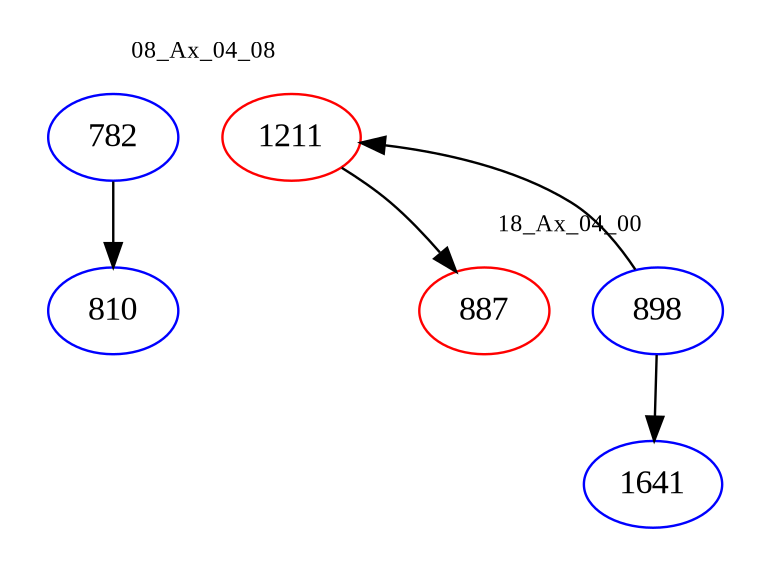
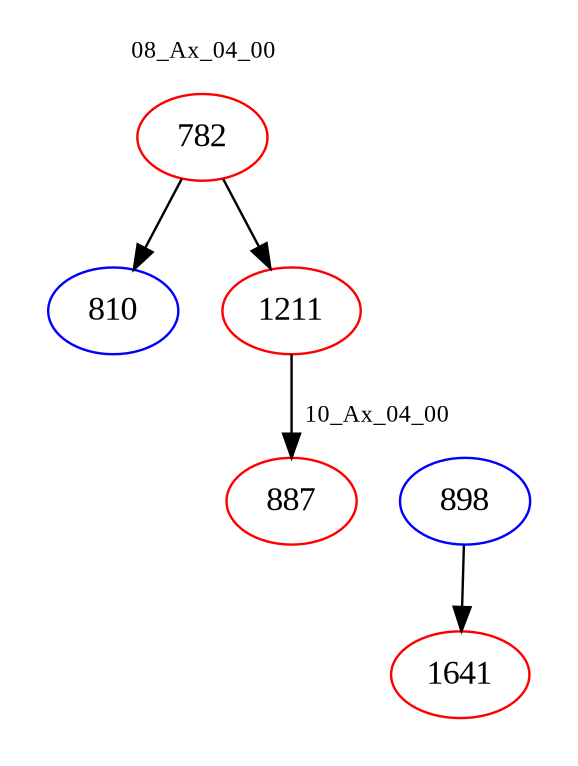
cluster "08_Ax_04_08": label "08_Ax_04_08" -> "08_Ax_04_00"
node "782": color blue -> red
edge "898" -> "1211": now "782" -> "1211"
cluster "18_Ax_04_00": label "18_Ax_04_00" -> "10_Ax_04_00"
node "1641": color blue -> red
